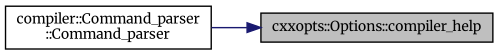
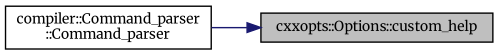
node "cxxopts::Options::compiler_help": label "cxxopts::Options::compiler_help" -> "cxxopts::Options::custom_help"
